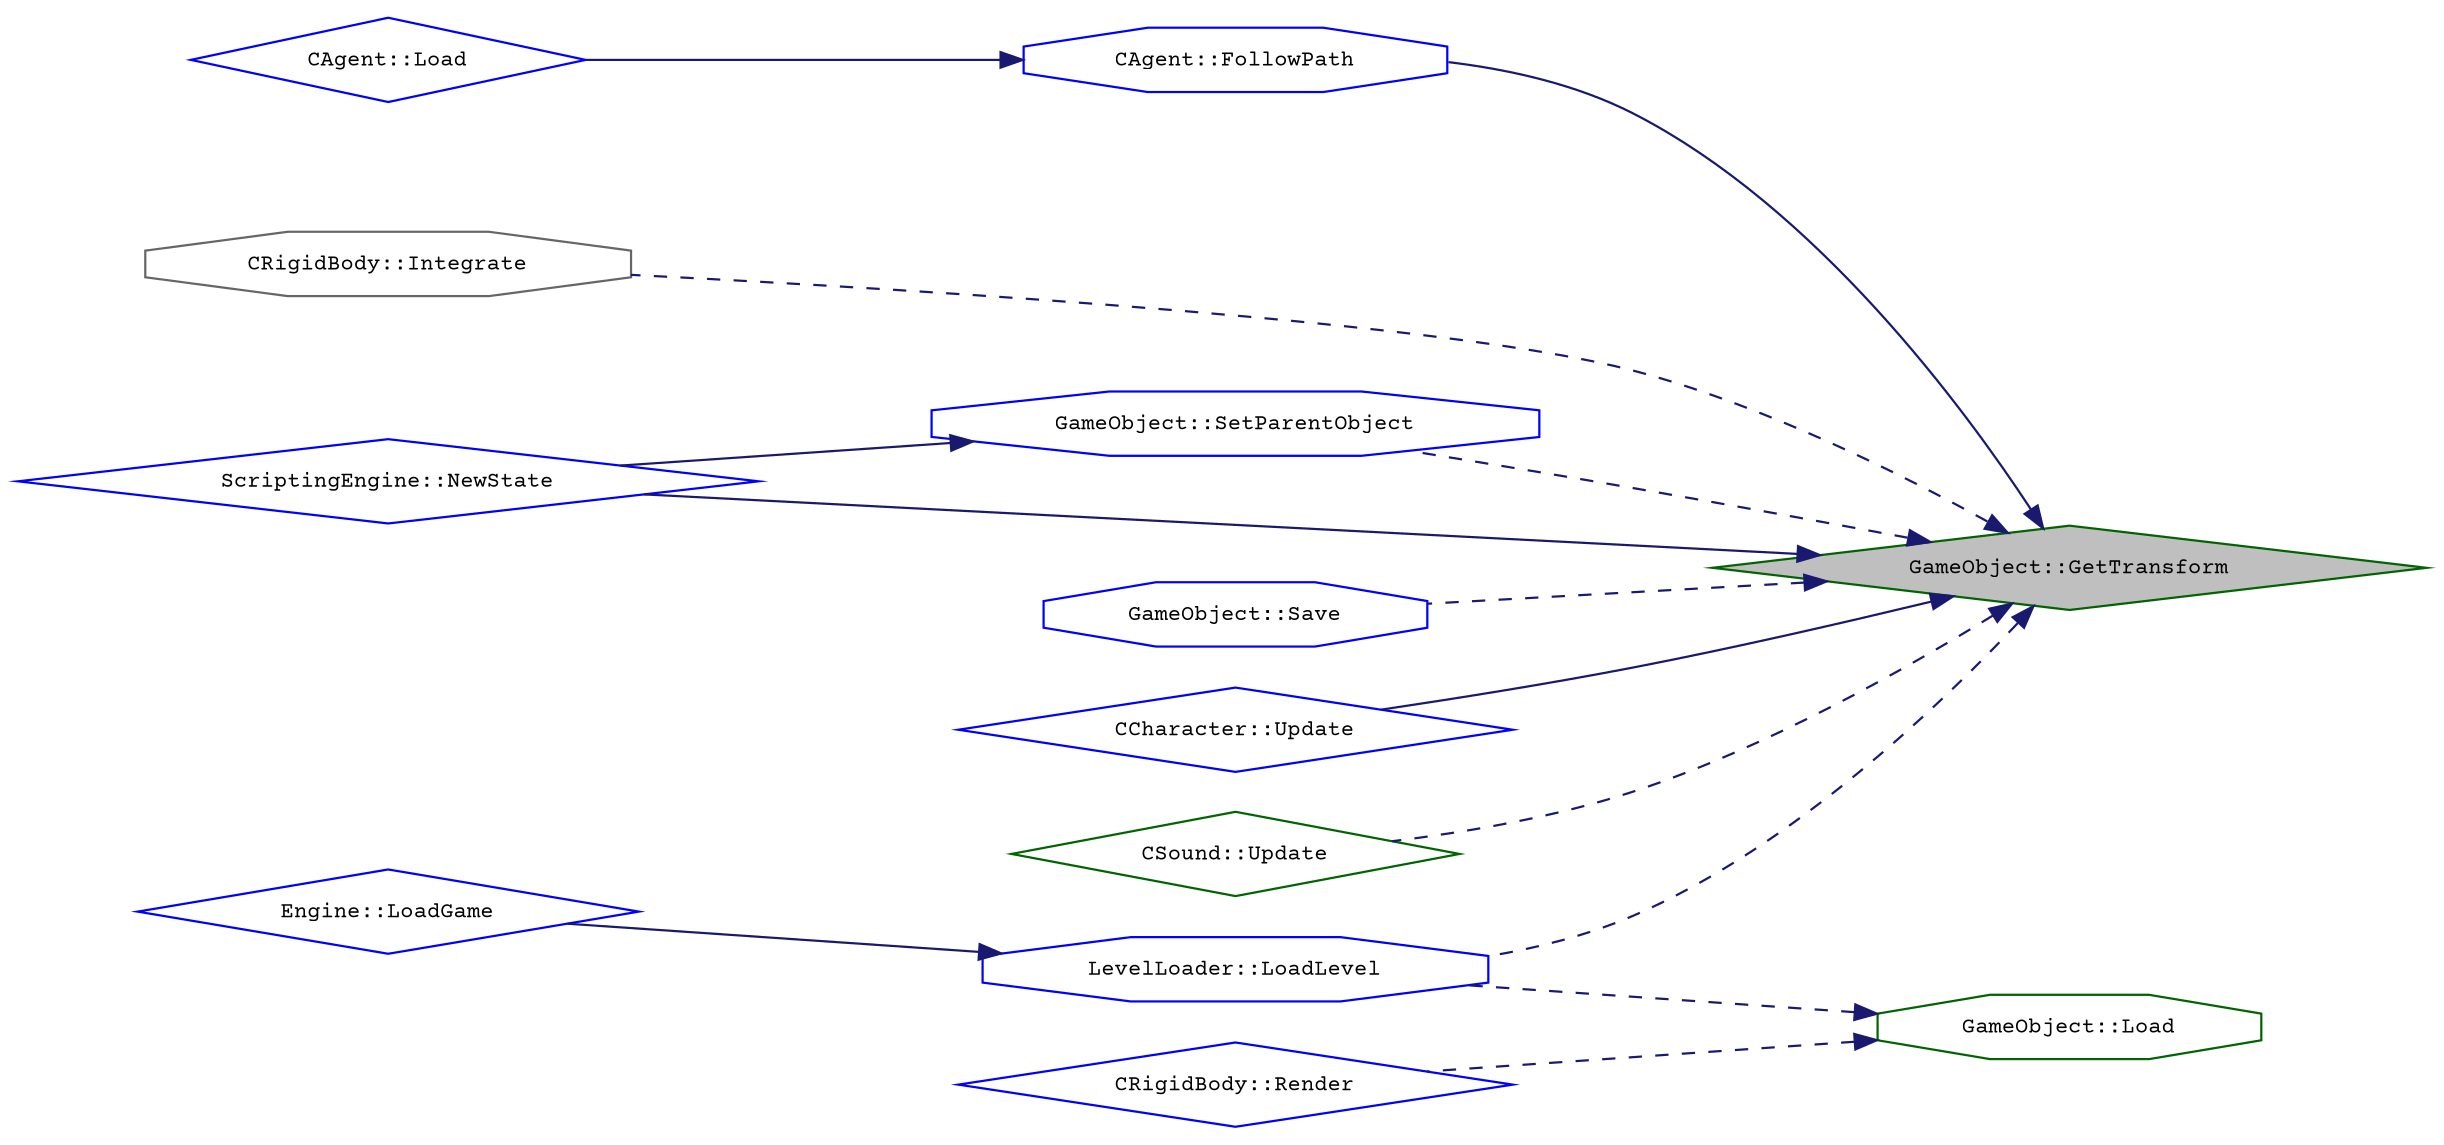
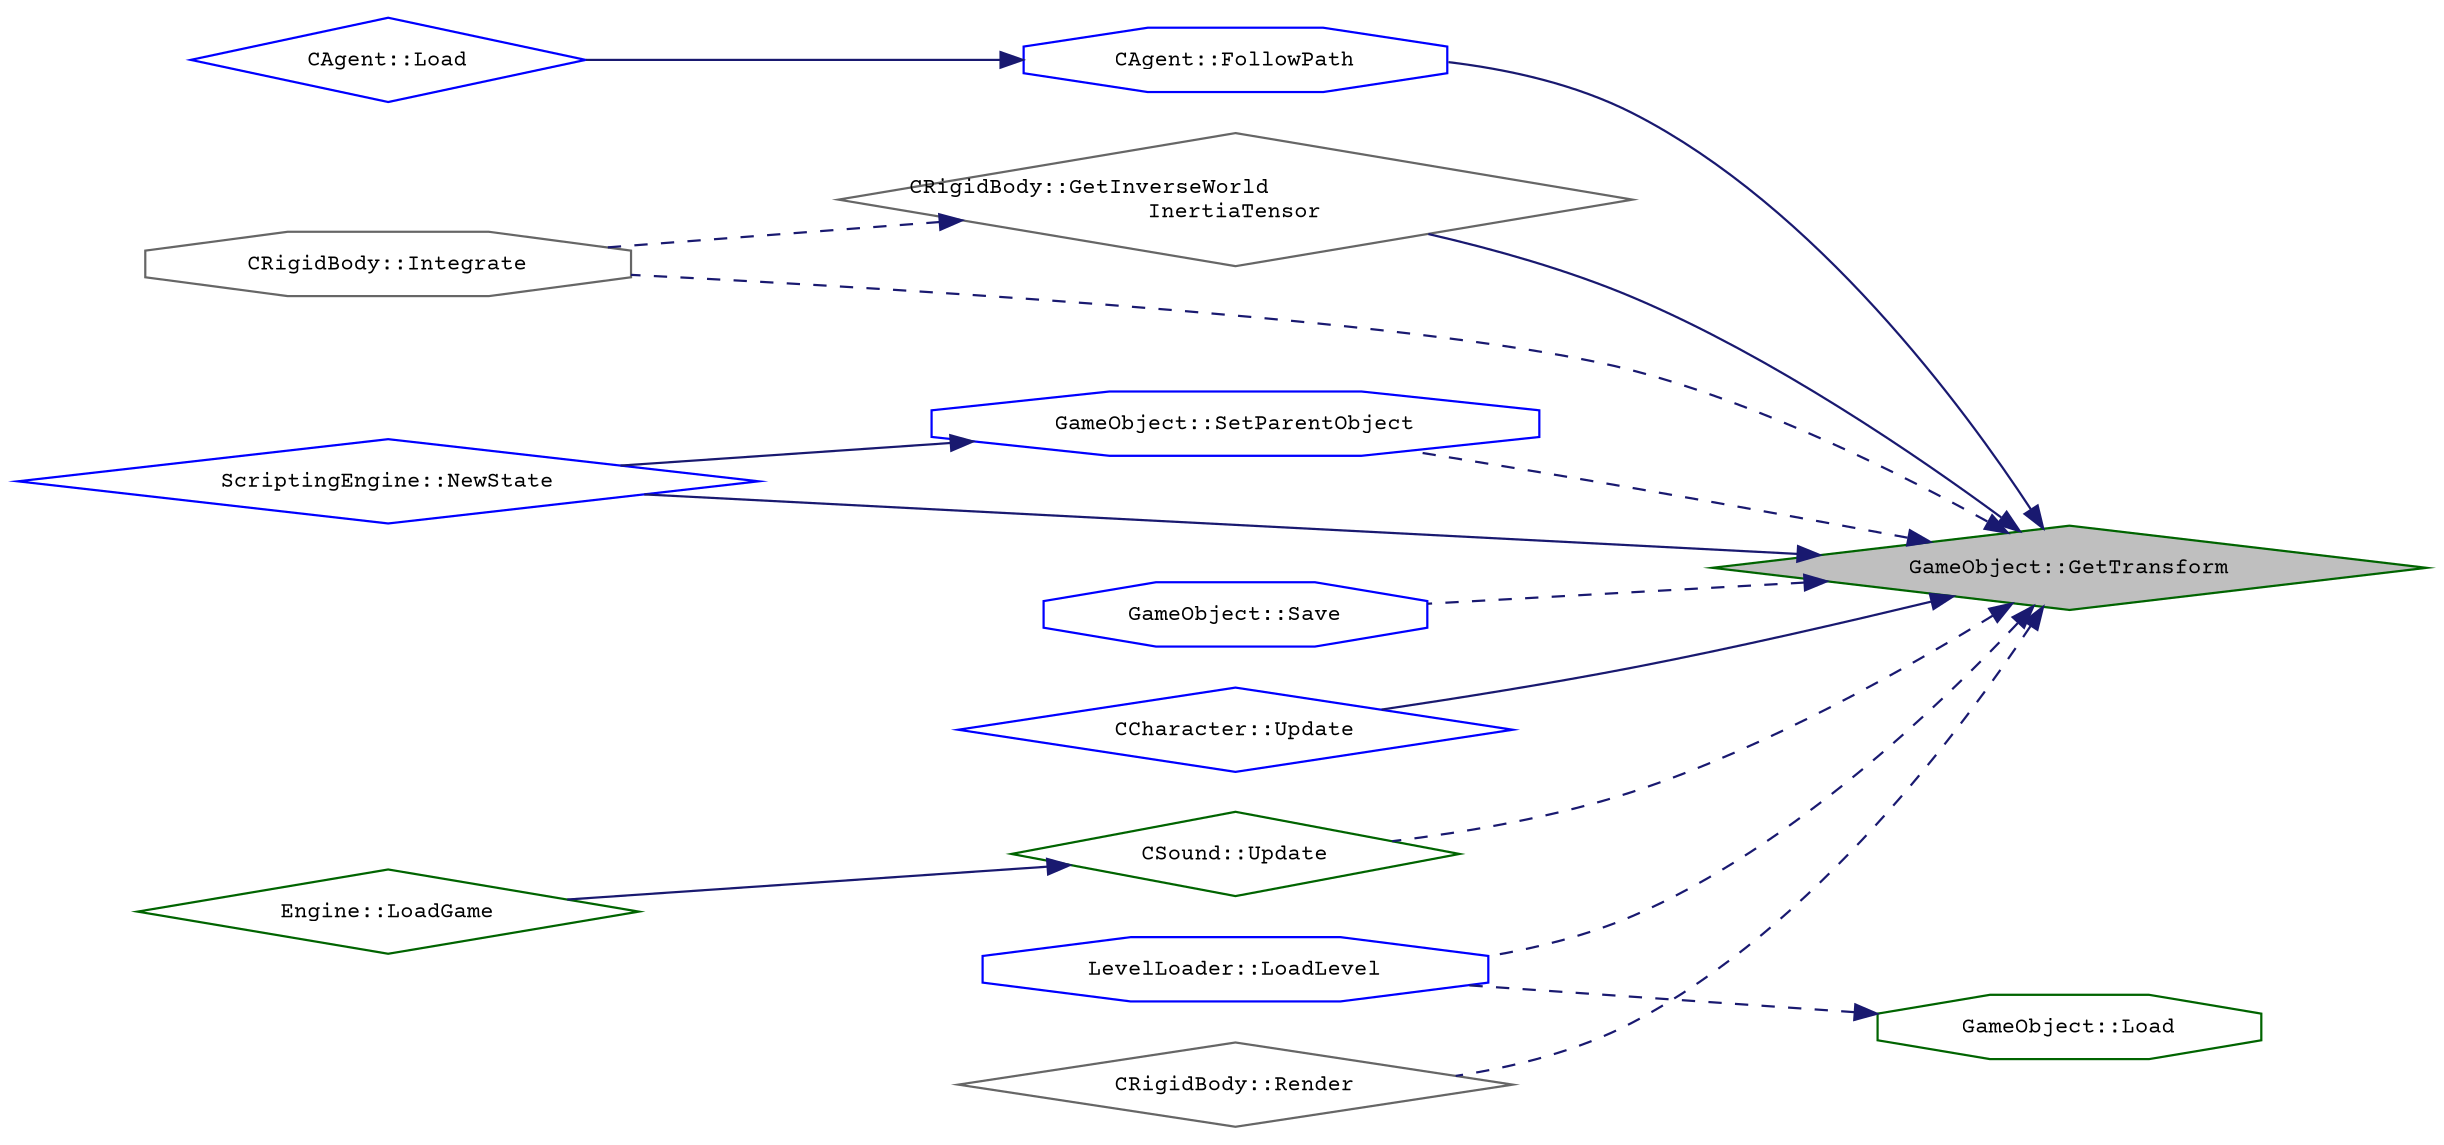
node "CRigidBody::GetInverseWorld InertiaTensor": added
node "Engine::LoadGame": color blue -> darkgreen
edge "Engine::LoadGame" -> "LevelLoader::LoadLevel": now "Engine::LoadGame" -> "CSound::Update"
edge "CRigidBody::Render" -> "GameObject::Load": now "CRigidBody::Render" -> "GameObject::GetTransform"
node "CRigidBody::Render": color blue -> gray40
